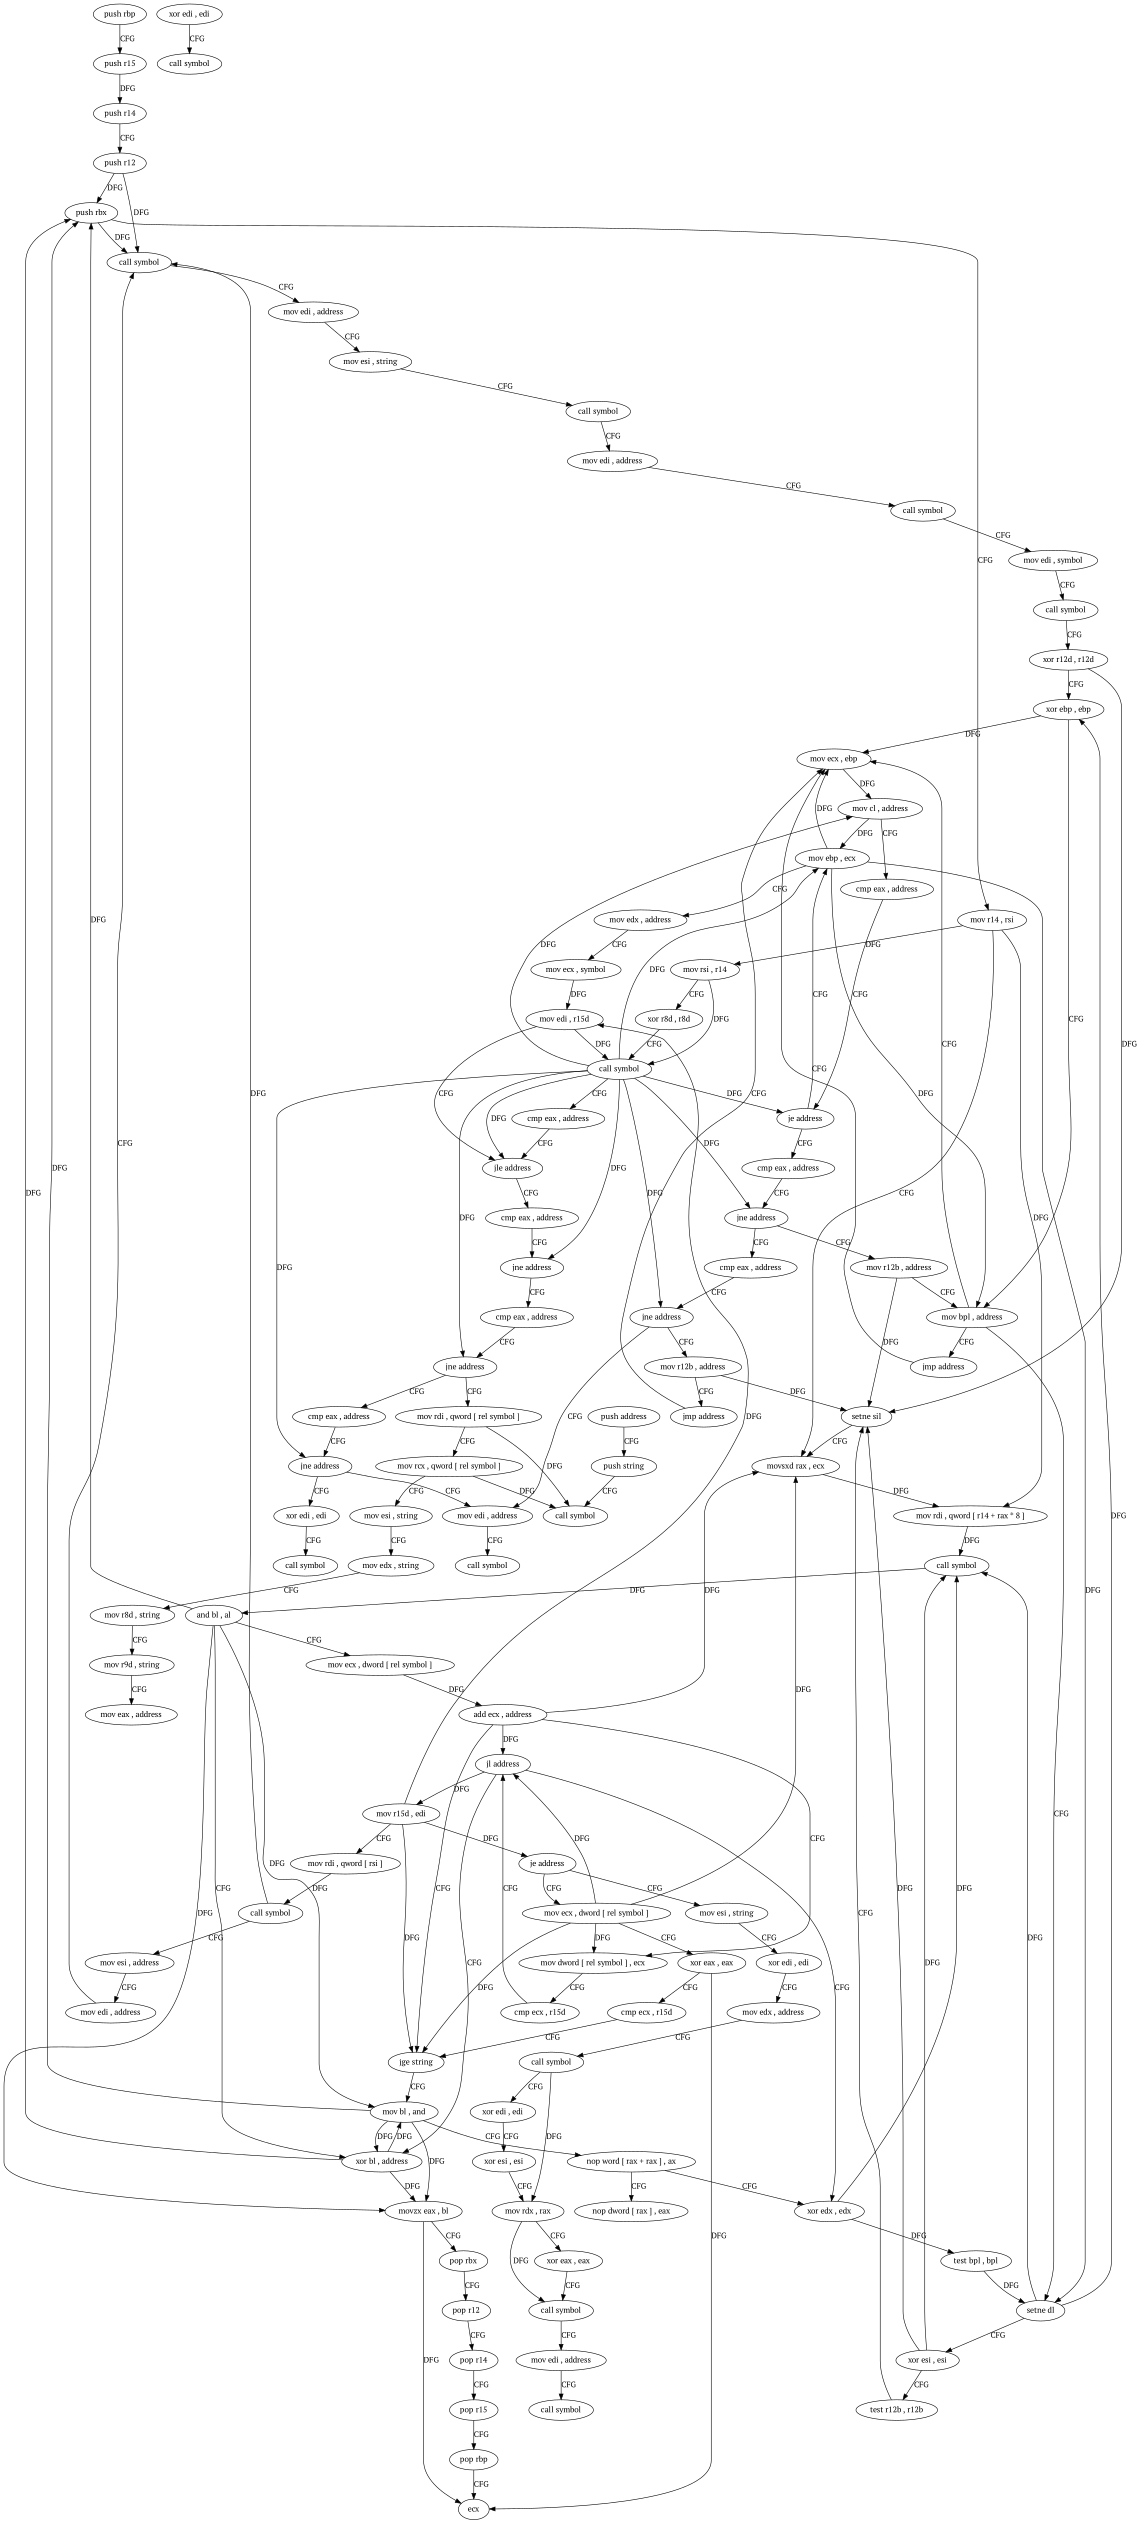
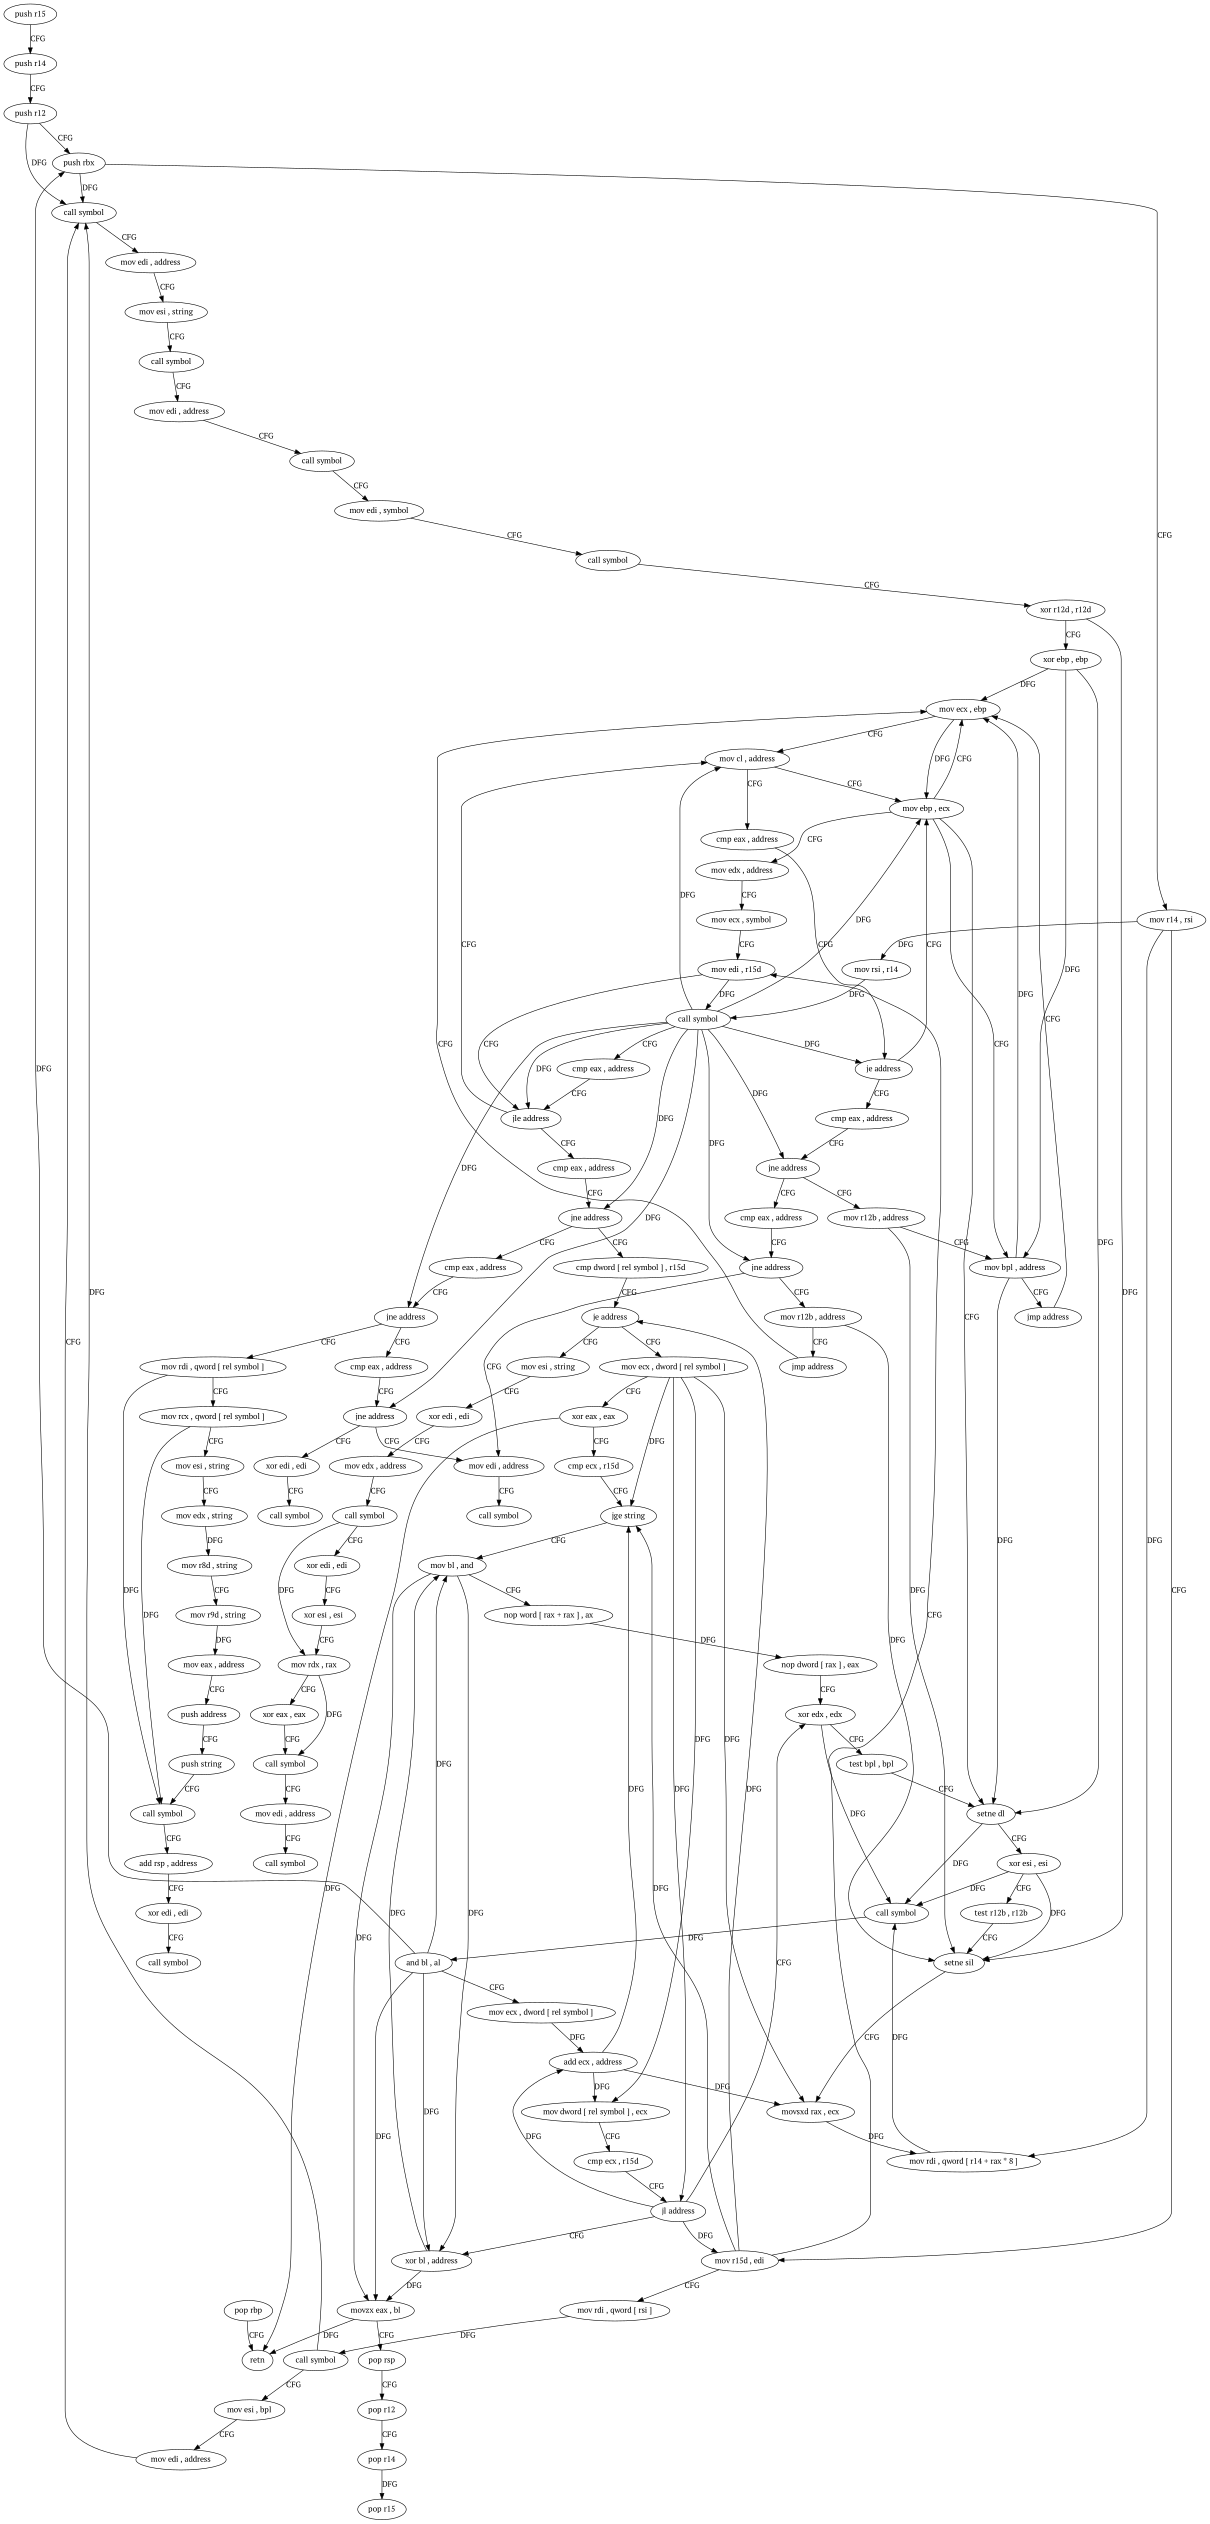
node "push rbp": removed
edge "push r15" -> "push r14": label "DFG" -> "CFG"
edge "push r12" -> "push rbx": label "DFG" -> "CFG"
edge "mov ecx , ebp" -> "mov ebp , ecx": added, label "DFG"
edge "mov ecx , ebp" -> "mov cl , address": label "DFG" -> "CFG"
edge "mov ebp , ecx" -> "mov ecx , ebp": label "DFG" -> "CFG"
edge "mov cl , address" -> "mov ebp , ecx": label "DFG" -> "CFG"
edge "jle address" -> "mov cl , address": added, label "CFG"
edge "mov ecx , symbol" -> "mov edi , r15d": label "DFG" -> "CFG"
node "xor r8d , r8d": removed
edge "xor ebp , ebp" -> "mov bpl , address": label "CFG" -> "DFG"
edge "mov bpl , address" -> "mov ecx , ebp": label "CFG" -> "DFG"
edge "mov ebp , ecx" -> "mov bpl , address": label "DFG" -> "CFG"
edge "mov r14 , rsi" -> "movsxd rax , ecx": now "mov r14 , rsi" -> "mov r15d , edi"
node "cmp dword [ rel symbol ] , r15d": added
edge "mov bl , and" -> "push rbx": removed, label "DFG"
edge "xor bl , address" -> "push rbx": removed, label "DFG"
edge "mov r15d , edi" -> "mov edi , r15d": label "DFG" -> "CFG"
edge "setne dl" -> "xor ebp , ebp": reversed
edge "mov edx , string" -> "mov r8d , string": label "CFG" -> "DFG"
edge "mov ebp , ecx" -> "setne dl": label "DFG" -> "CFG"
edge "mov eax , address" -> "push address": added, label "CFG"
edge "mov r9d , string" -> "mov eax , address": label "CFG" -> "DFG"
edge "add ecx , address" -> "jl address": reversed
edge "mov bpl , address" -> "setne dl": label "CFG" -> "DFG"
edge "add ecx , address" -> "mov dword [ rel symbol ] , ecx": label "CFG" -> "DFG"
node "add rsp , address": added
edge "and bl , al" -> "xor bl , address": label "CFG" -> "DFG"
edge "add ecx , address" -> "jge string": label "CFG" -> "DFG"
node "mov esi , address": label "mov esi , address" -> "mov esi , bpl"
edge "nop word [ rax + rax ] , ax" -> "nop dword [ rax ] , eax": label "CFG" -> "DFG"
edge "nop word [ rax + rax ] , ax" -> "xor edx , edx": now "nop dword [ rax ] , eax" -> "xor edx , edx"
edge "xor edx , edx" -> "test bpl , bpl": label "DFG" -> "CFG"
node "pop rbx": label "pop rbx" -> "pop rsp"
edge "test bpl , bpl" -> "setne dl": label "DFG" -> "CFG"
edge "pop r14" -> "pop r15": label "CFG" -> "DFG"
edge "pop r15" -> "pop rbp": removed, label "CFG"
node "ecx": label "ecx" -> "retn"
